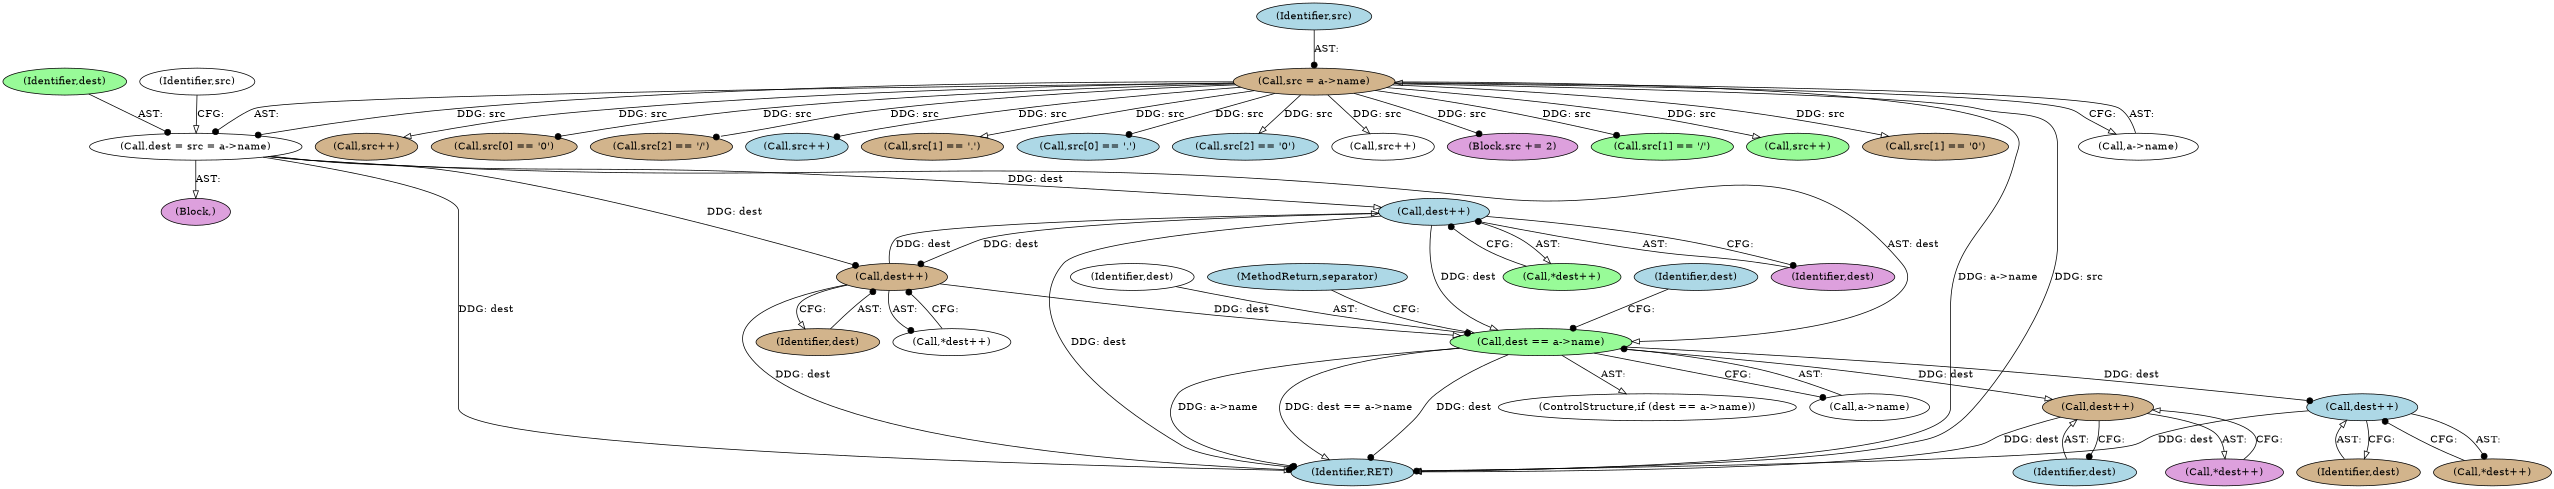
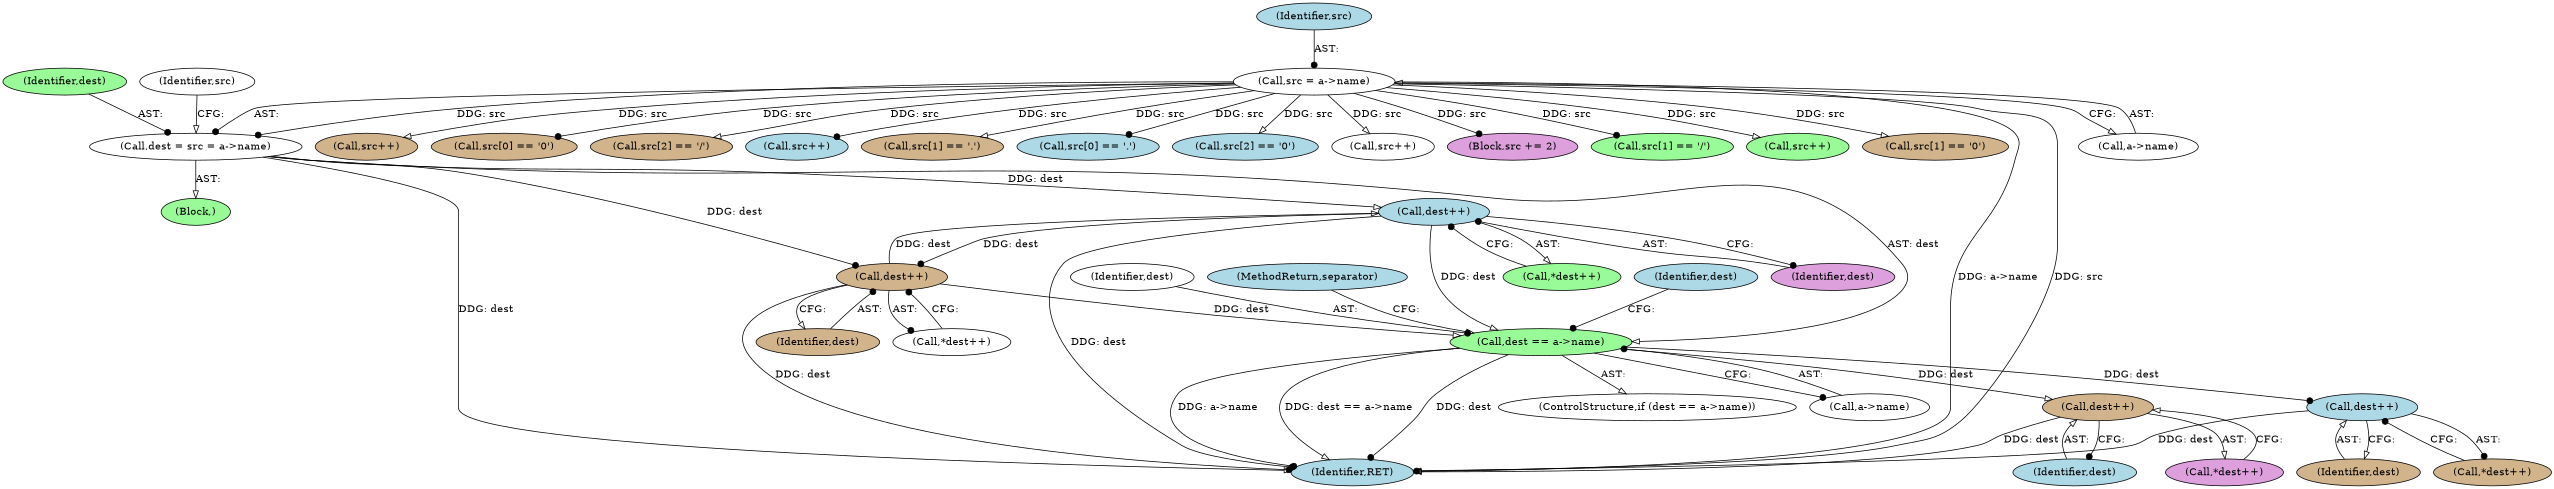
node "(Call,src = a->name)": fillcolor tan -> white
edge "(Call,src = a->name)" -> "(Call,src[2] == '/')": arrowhead dot -> onormal
node "(Block,)": fillcolor plum -> palegreen
